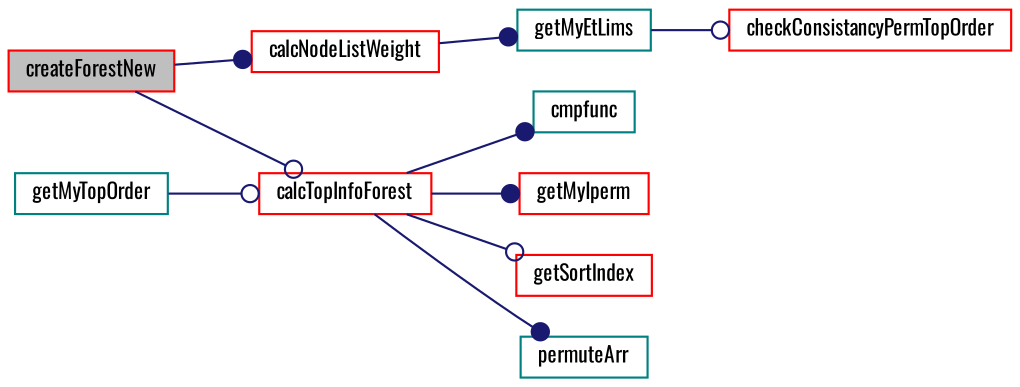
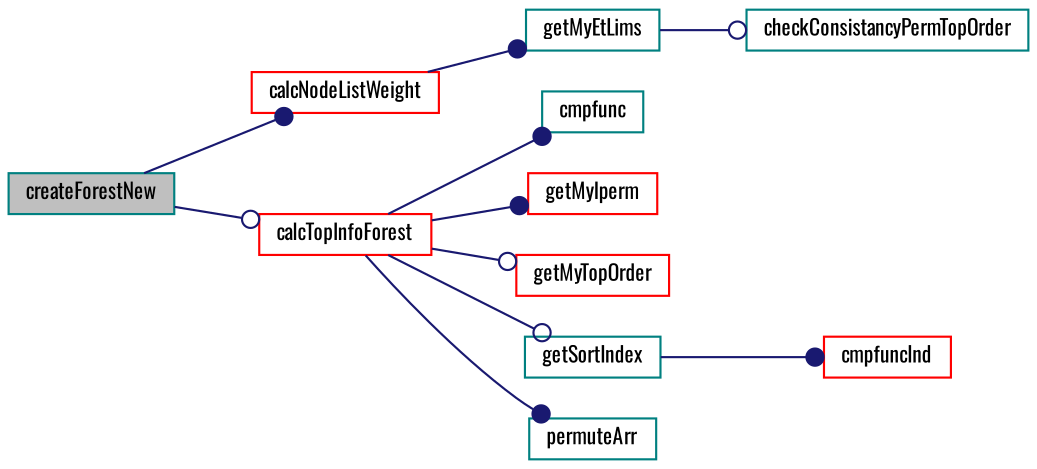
node "checkConsistancyPermTopOrder": color red -> teal
node "createForestNew": color red -> teal
node "getMyTopOrder": color teal -> red
edge "getMyTopOrder" -> "calcTopInfoForest": reversed
node "getSortIndex": color red -> teal
node "cmpfuncInd": added
